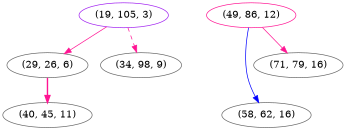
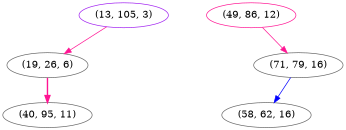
node "(19, 105, 3)": label "(19, 105, 3)" -> "(13, 105, 3)"
edge "(49, 86, 12)" -> "(58, 62, 16)": now "(71, 79, 16)" -> "(58, 62, 16)"
node "(29, 26, 6)": label "(29, 26, 6)" -> "(19, 26, 6)"
node "(34, 98, 9)": removed
node "(40, 45, 11)": label "(40, 45, 11)" -> "(40, 95, 11)"
